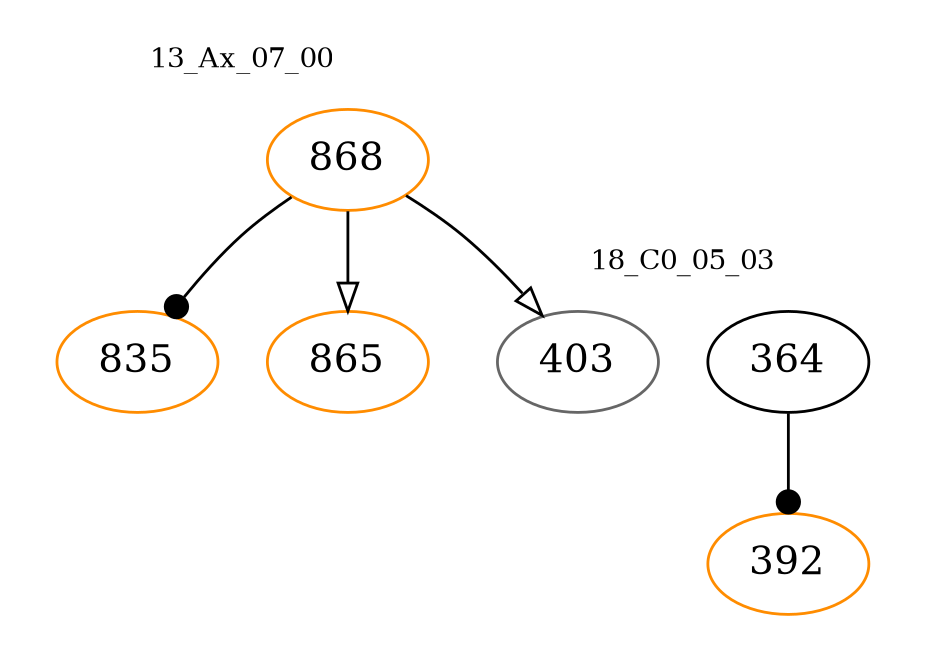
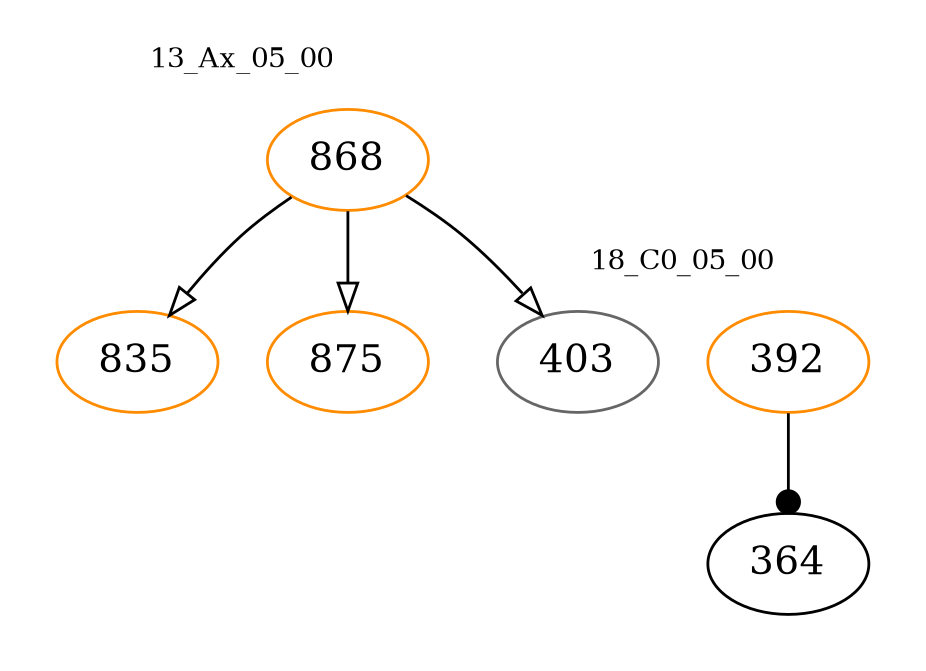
cluster "13_Ax_07_00": label "13_Ax_07_00" -> "13_Ax_05_00"
edge "868" -> "835": arrowhead dot -> onormal
cluster "18_C0_05_03": label "18_C0_05_03" -> "18_C0_05_00"
node "865": label "865" -> "875"
edge "364" -> "392": reversed
